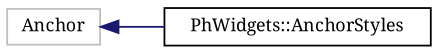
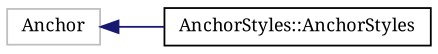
node "PhWidgets::AnchorStyles": label "PhWidgets::AnchorStyles" -> "AnchorStyles::AnchorStyles"
